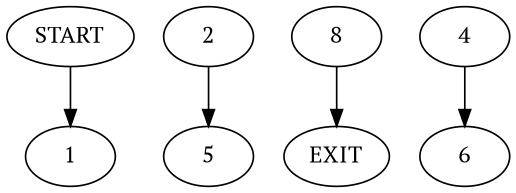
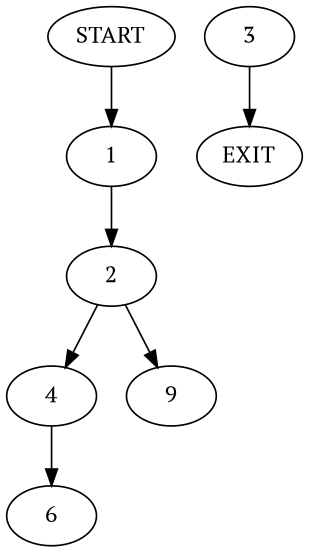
node "8": label "8" -> "3"
node "5": label "5" -> "9"
edge "1" -> "2": added
edge "2" -> "4": added
